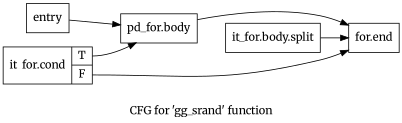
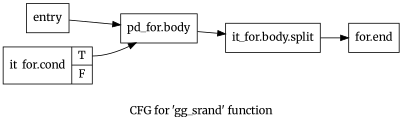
edge "pd_for.body" -> "for.end": now "pd_for.body" -> "it_for.body.split"
edge "it_for.cond" -> "for.end": removed
